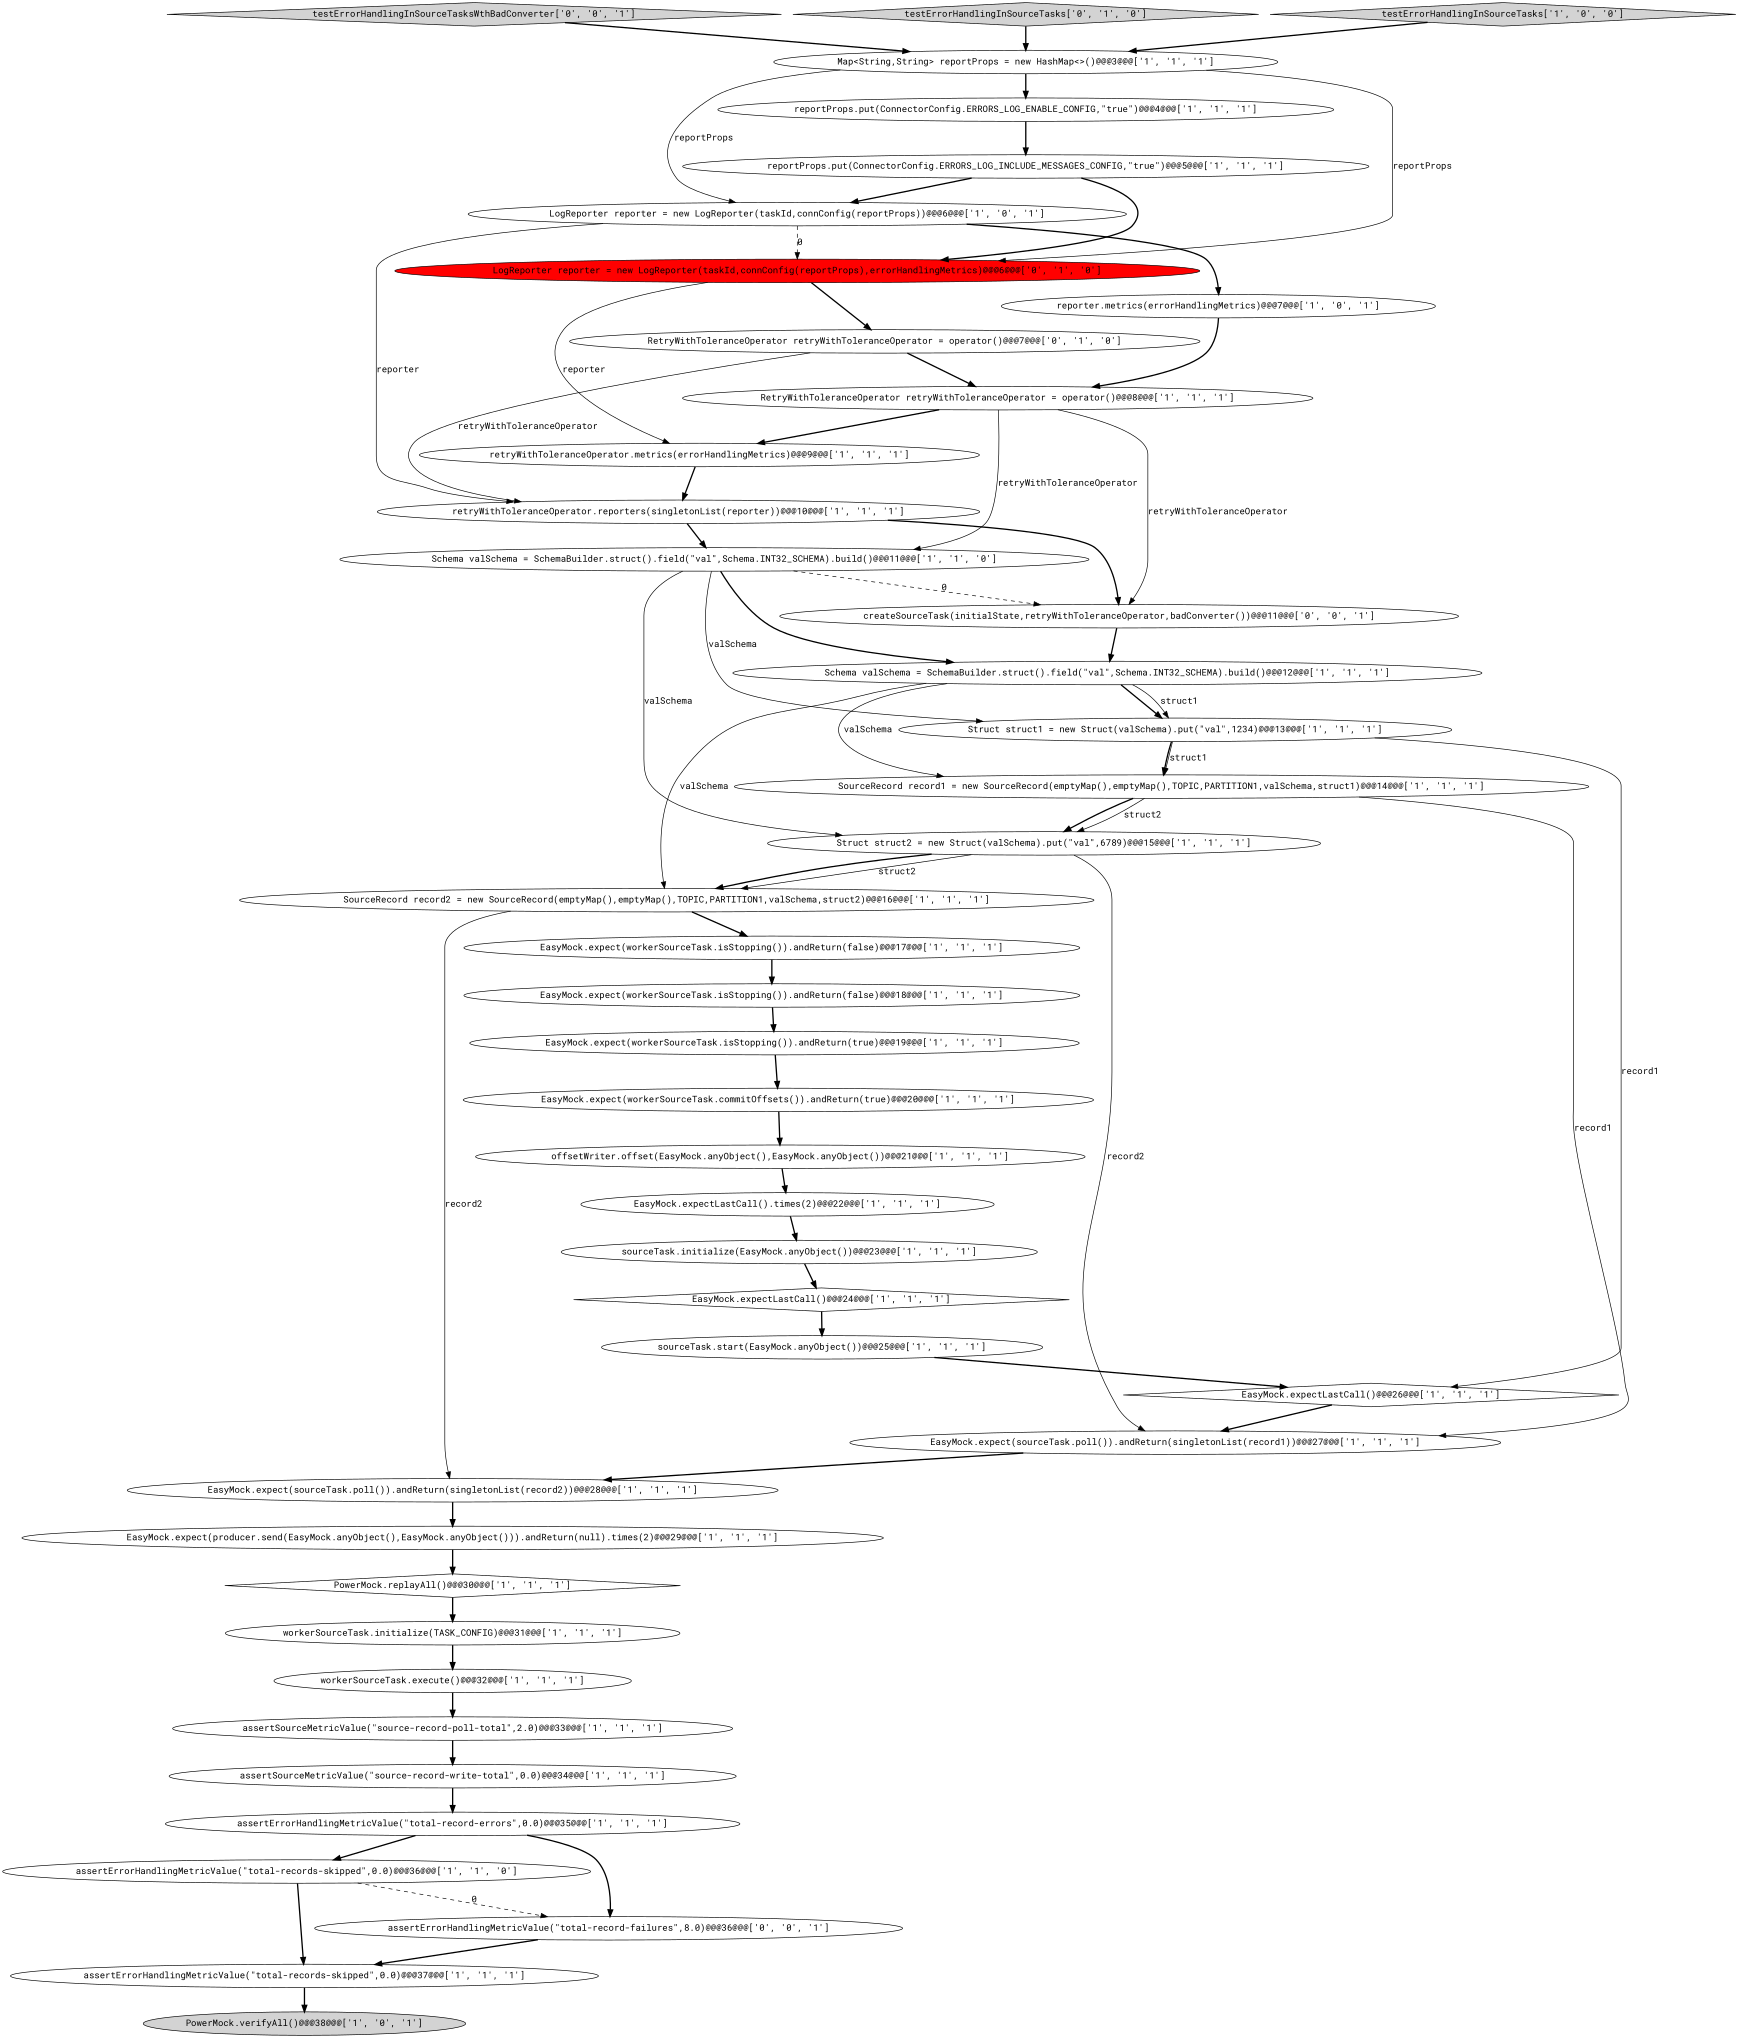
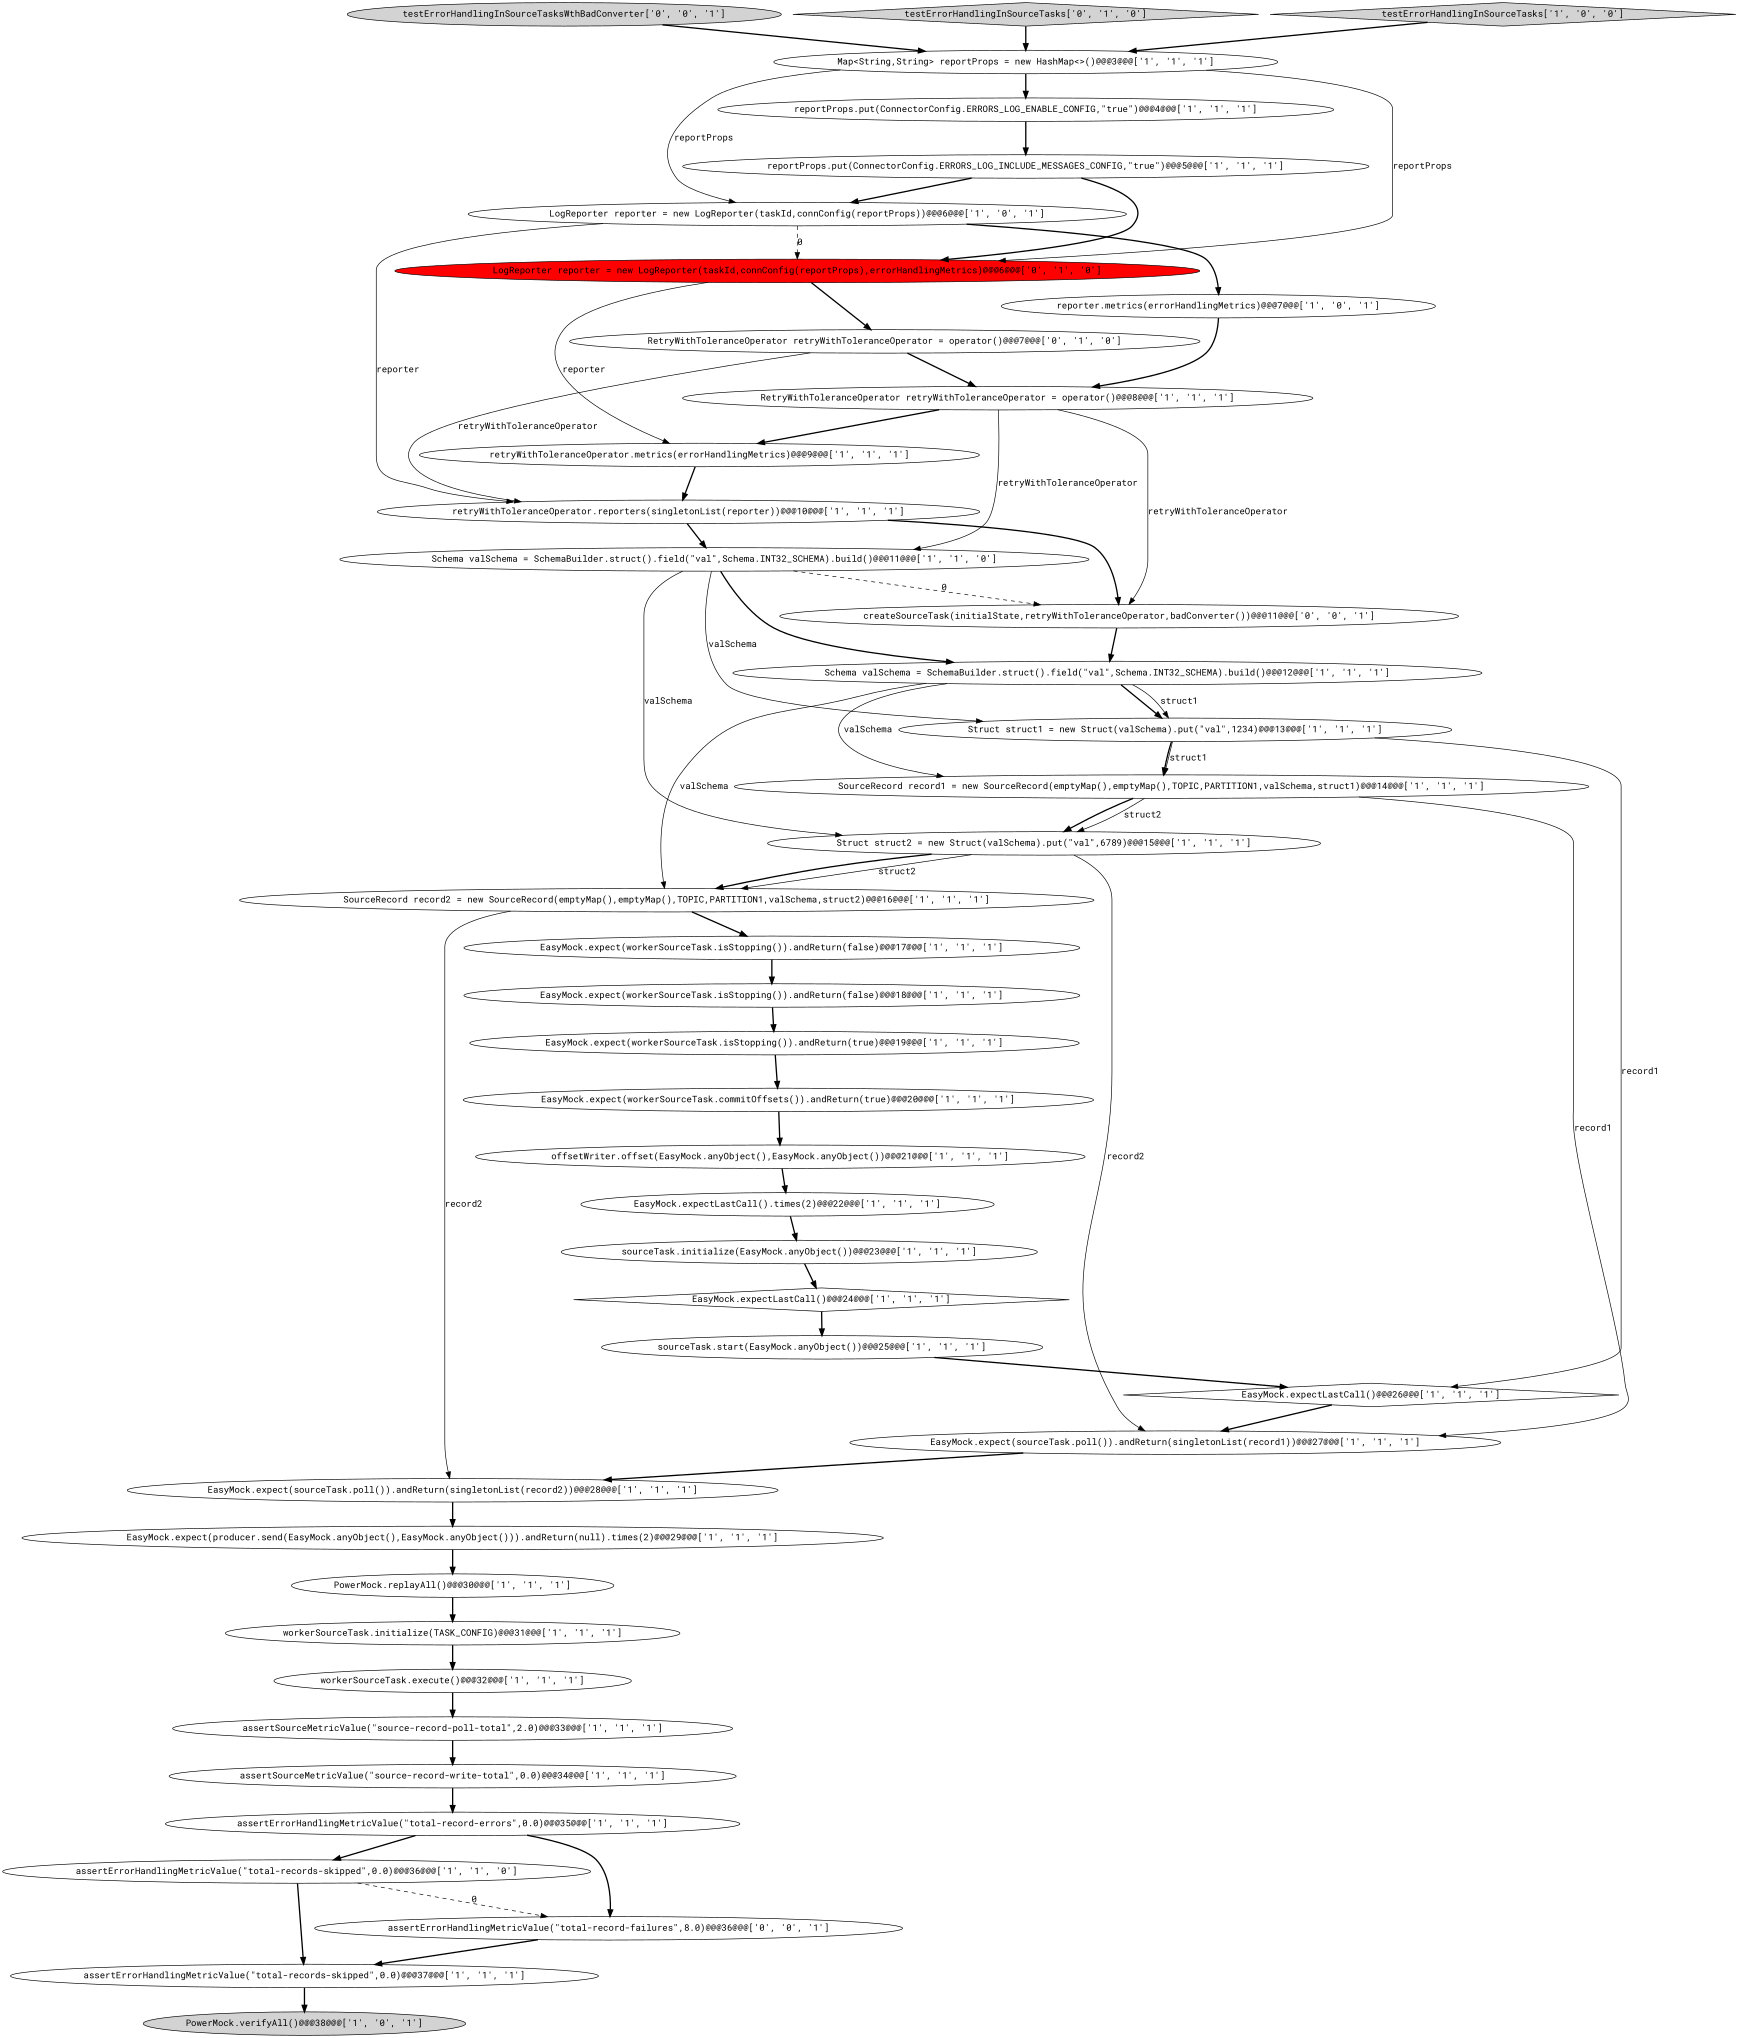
node "testErrorHandlingInSourceTasksWthBadConverter['0', '0', '1']": shape diamond -> ellipse
node "PowerMock.replayAll()@@@30@@@['1', '1', '1']": shape diamond -> ellipse
